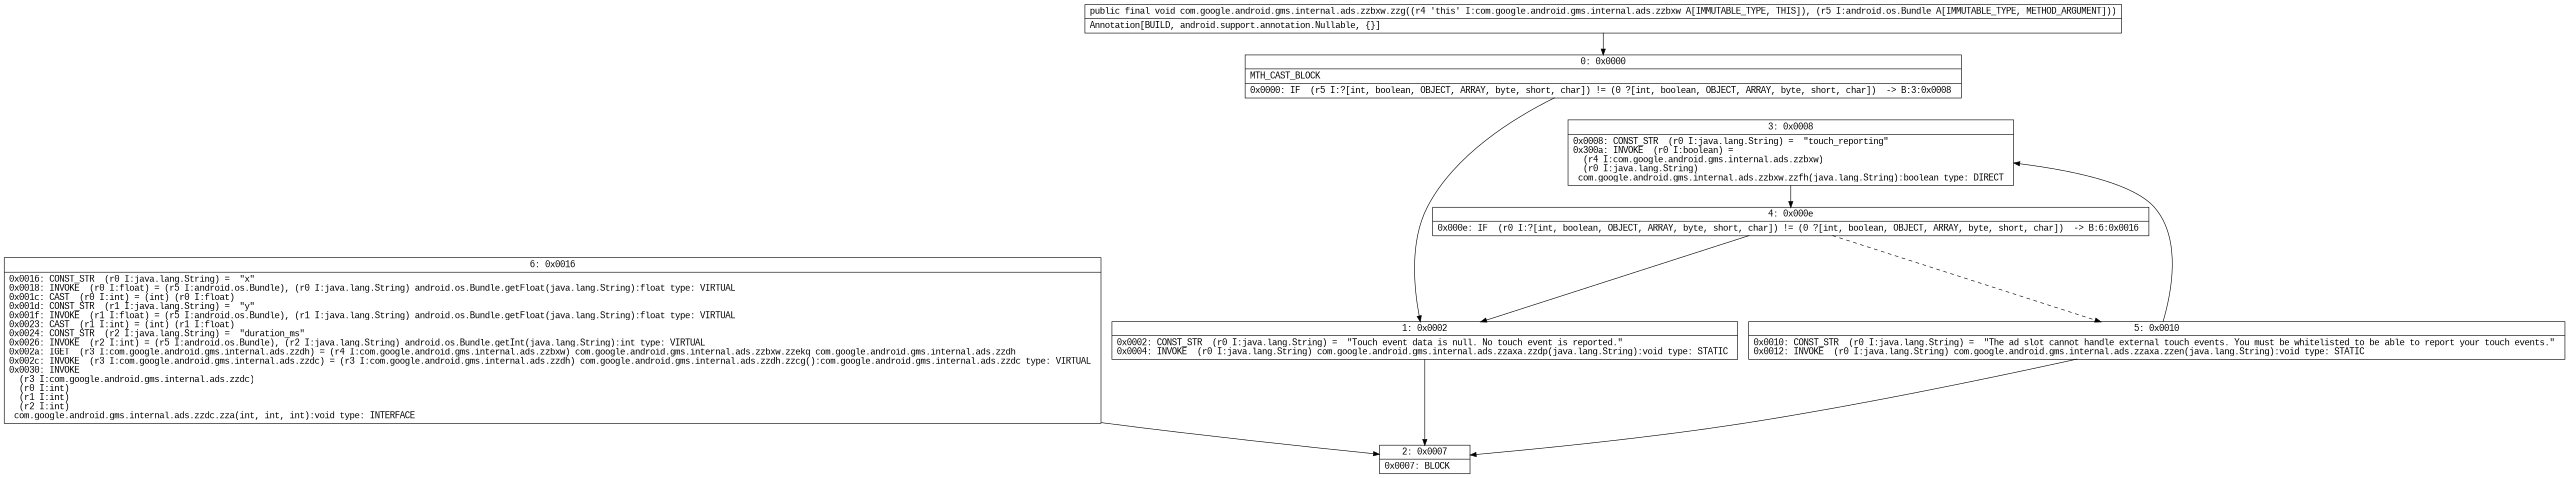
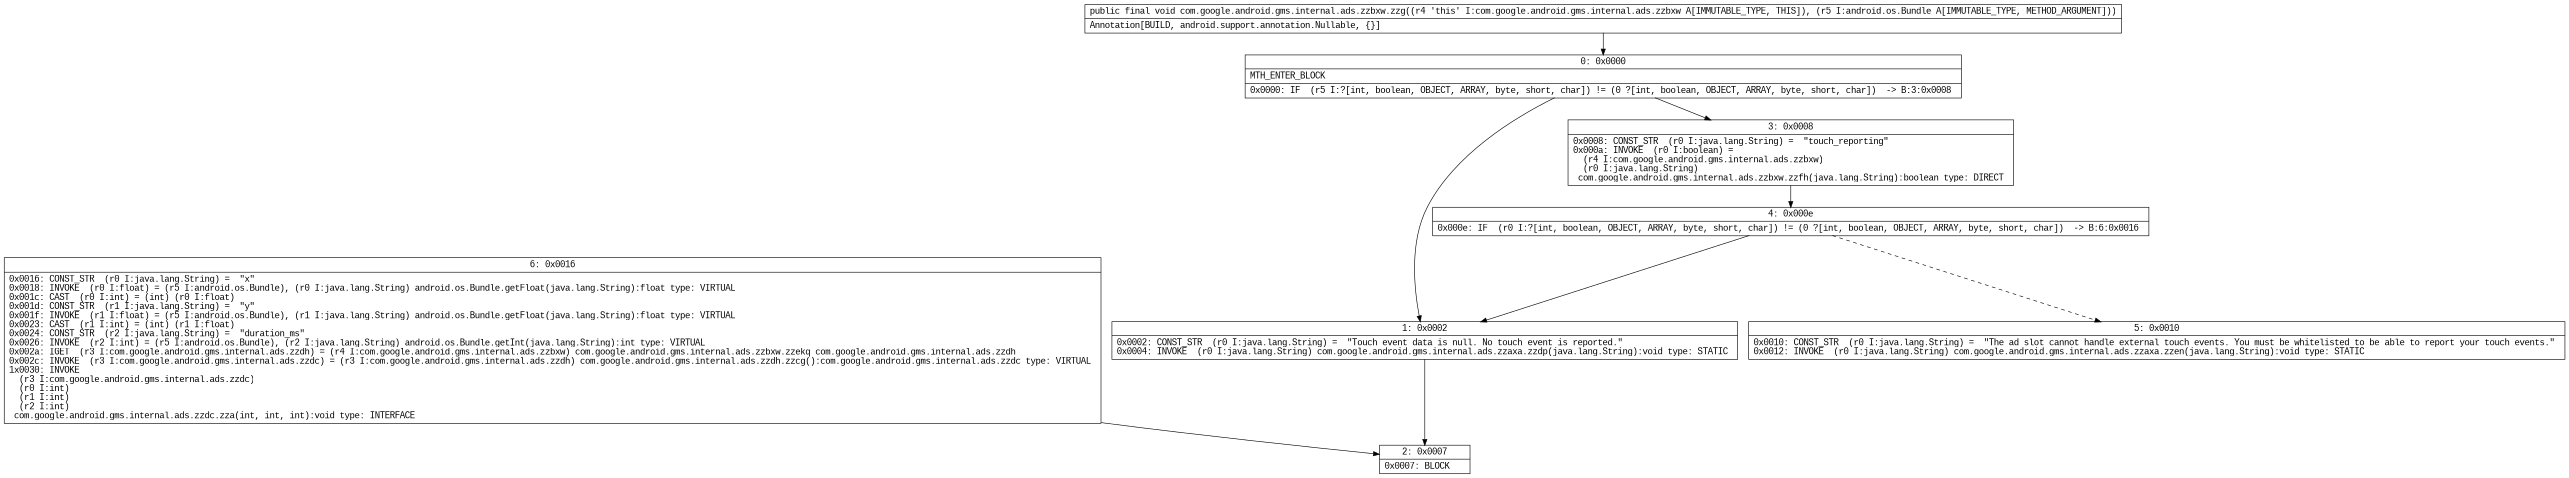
node "0: 0x0000": text "MTH_CAST_BLOCK" -> "MTH_ENTER_BLOCK"
node "3: 0x0008": text "0x300a: INVOKE  (r0 I:boolean) =" -> "0x000a: INVOKE  (r0 I:boolean) ="
edge "5: 0x0010" -> "3: 0x0008": now "0: 0x0000" -> "3: 0x0008"
node "6: 0x0016": text "0x0030: INVOKE" -> "1x0030: INVOKE"
edge "5: 0x0010" -> "2: 0x0007": removed
